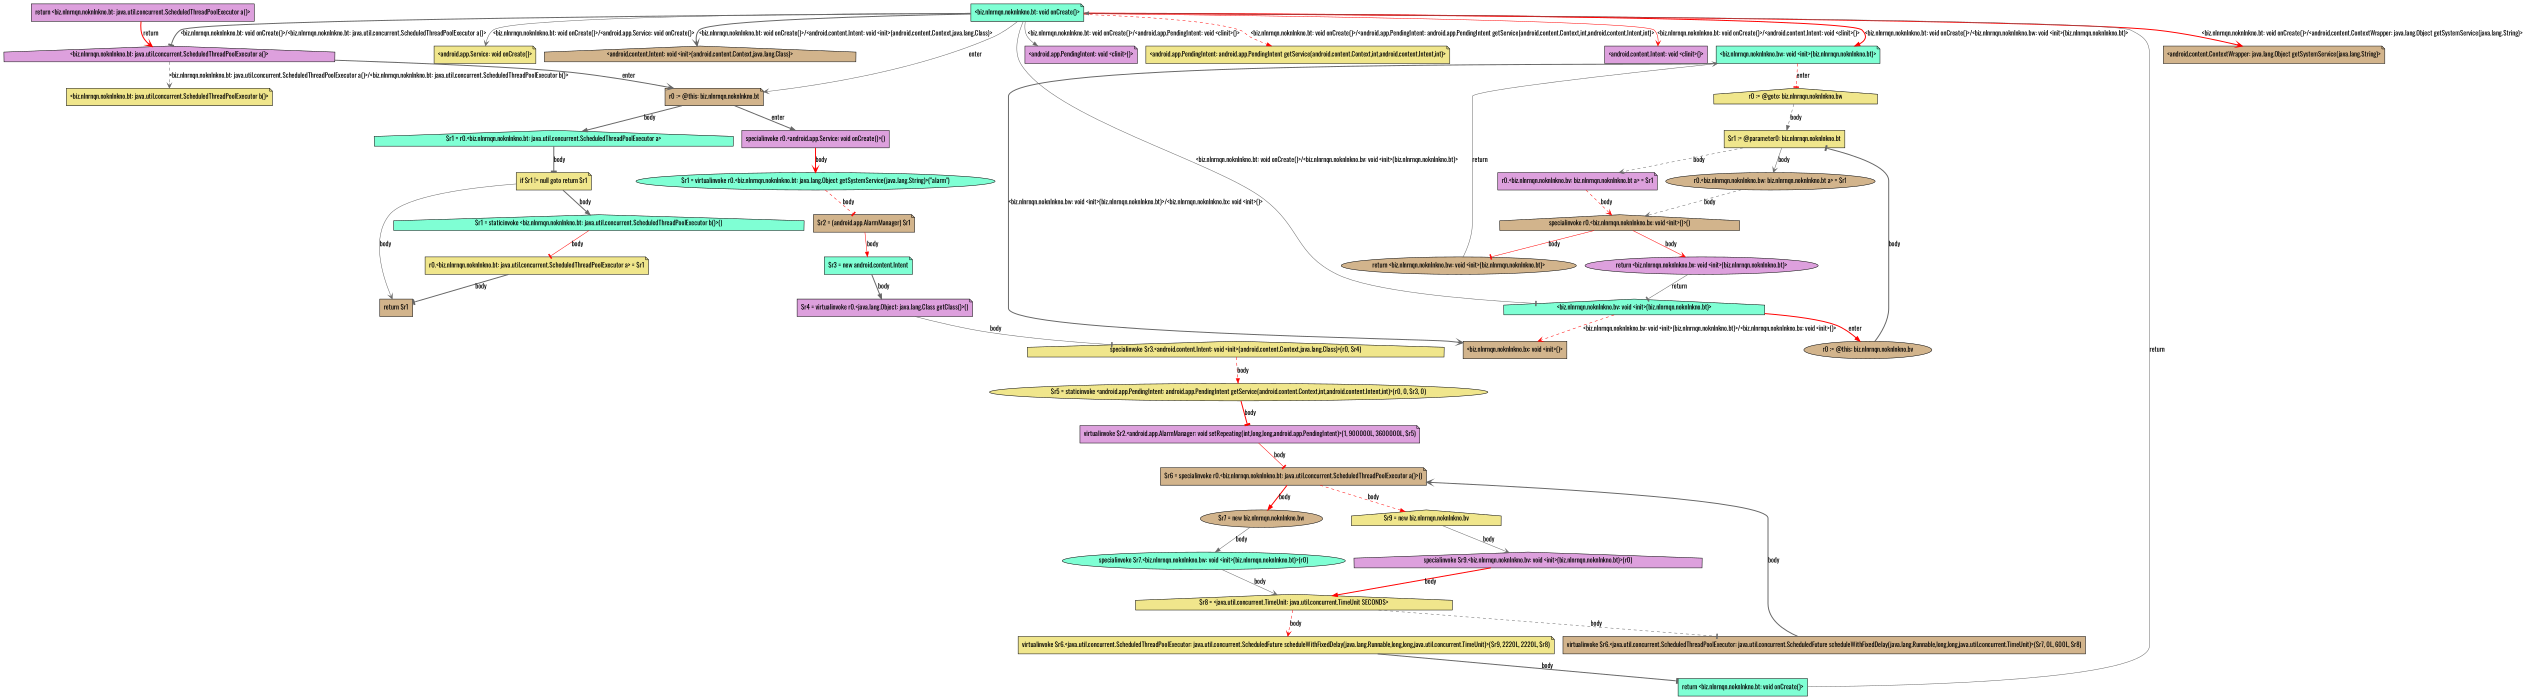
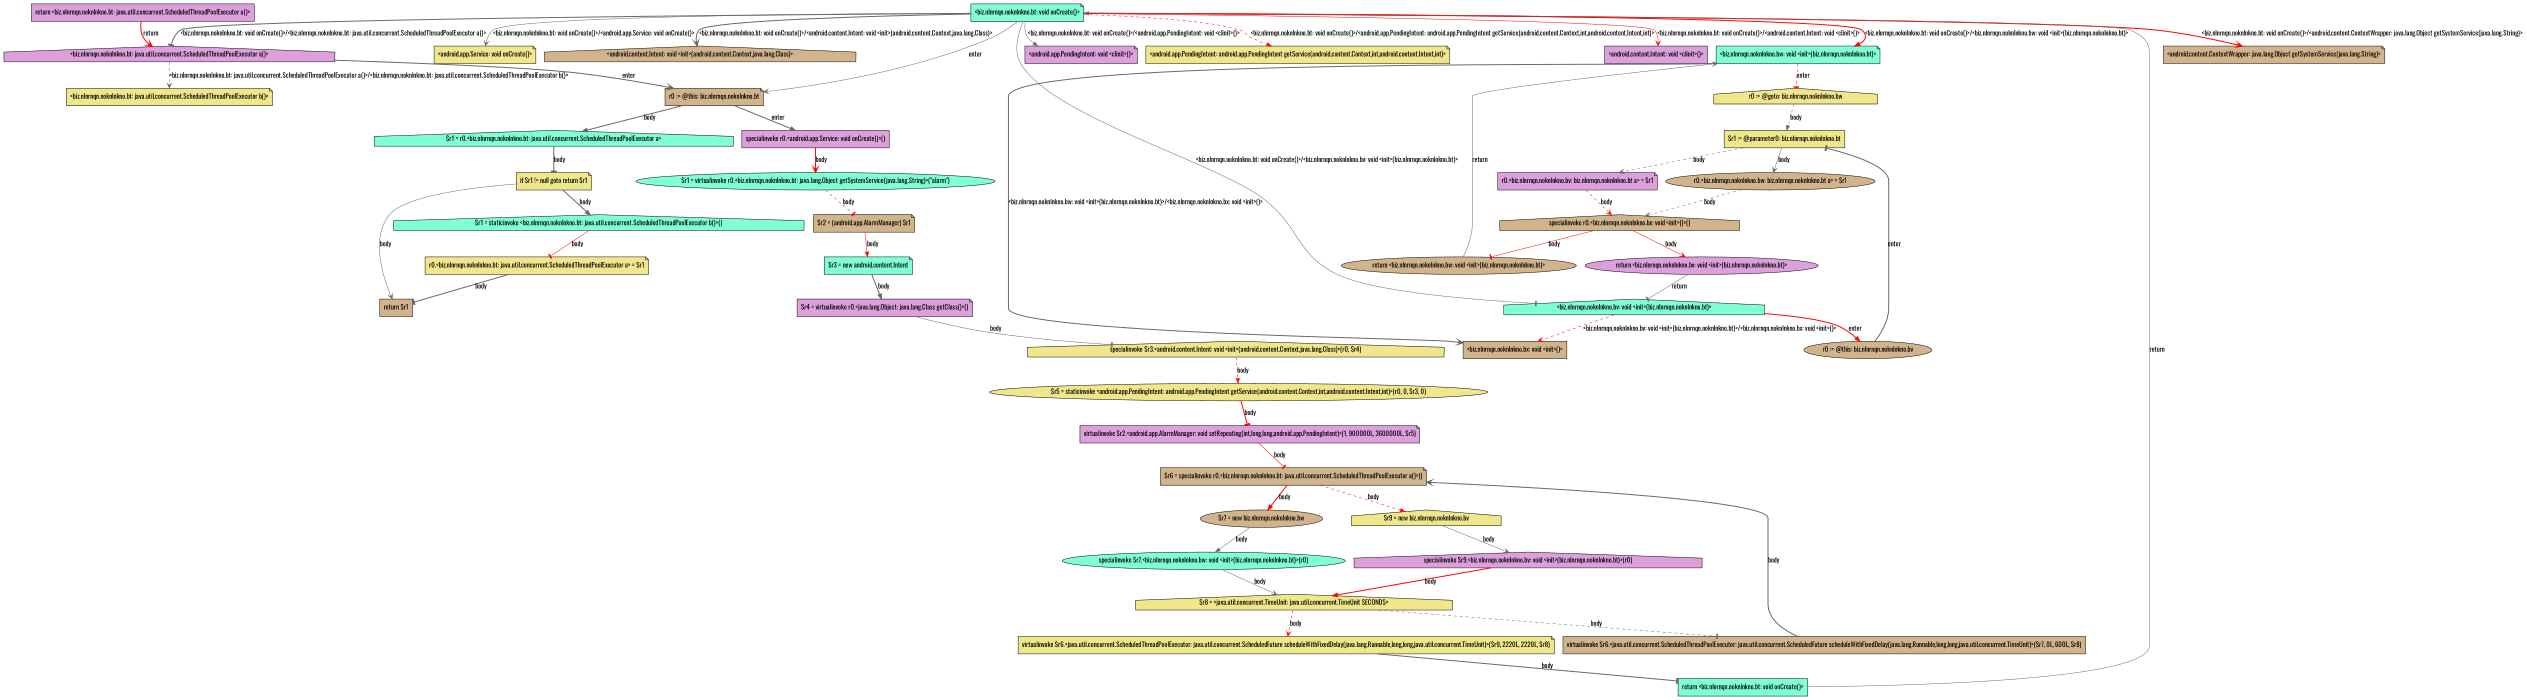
edge "r0 := @this: biz.nlnrnqn.noknlnkno.bv" -> "$r1 := @parameter0: biz.nlnrnqn.noknlnkno.bt": label "body" -> "enter"
